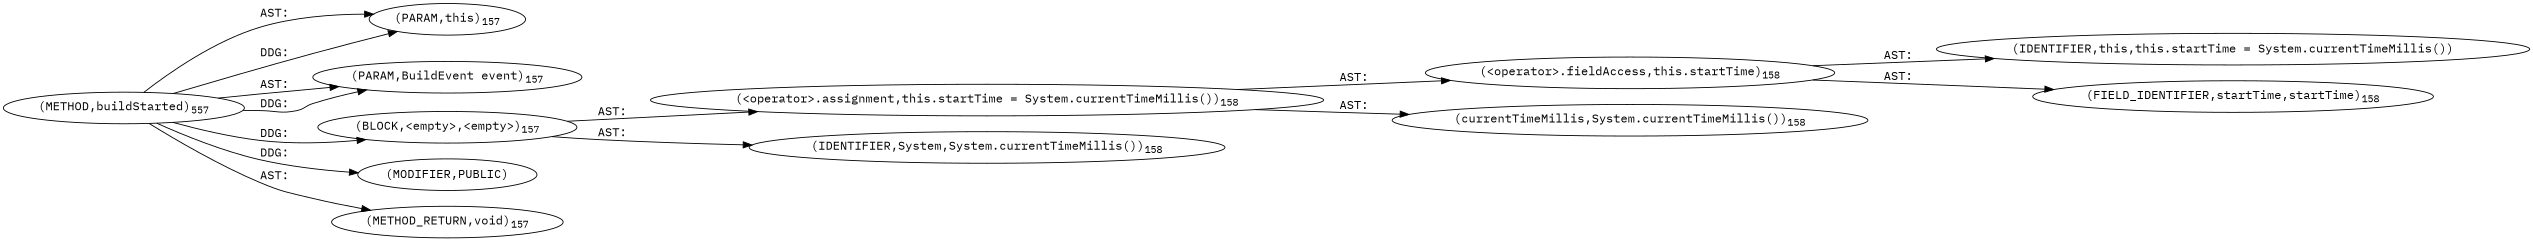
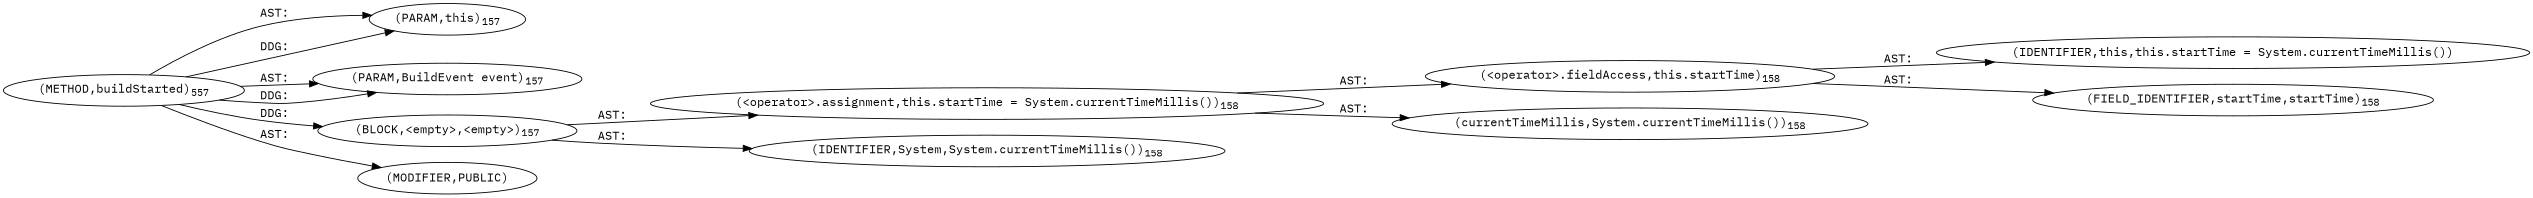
edge "(METHOD,buildStarted)" -> "(MODIFIER,PUBLIC)": label "DDG: " -> "AST: "
node "(METHOD_RETURN,void)": removed
